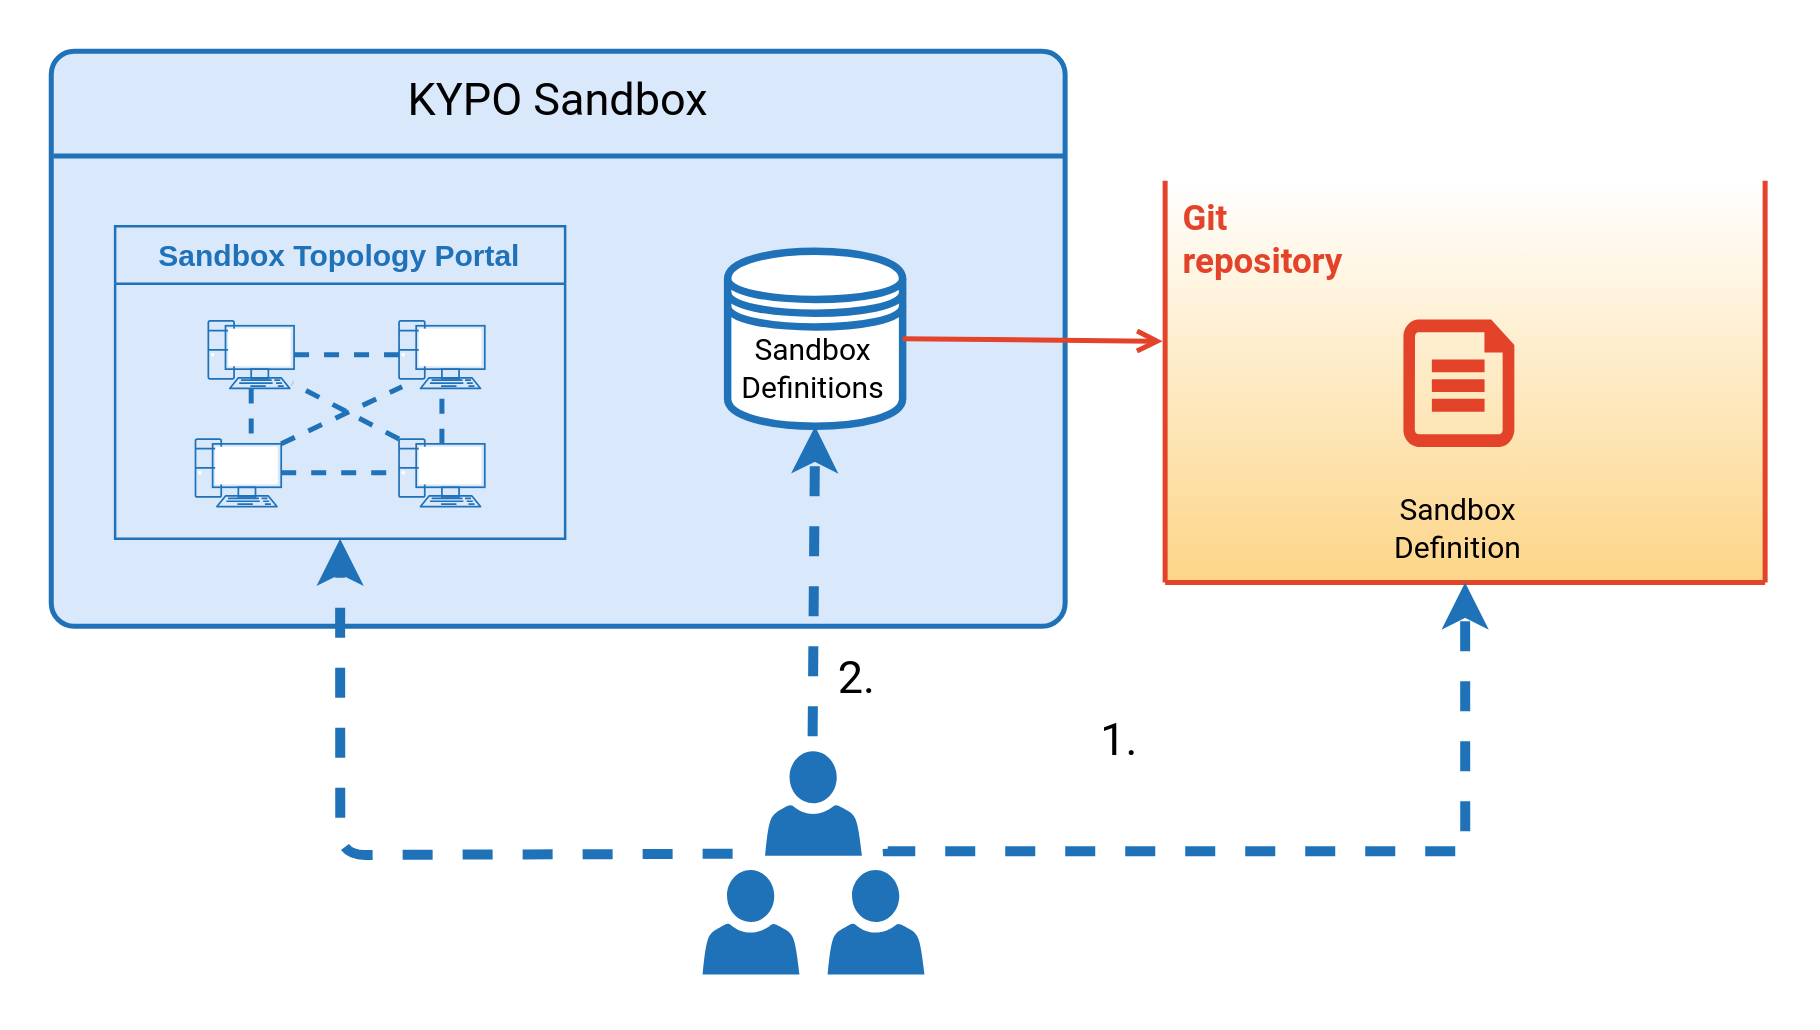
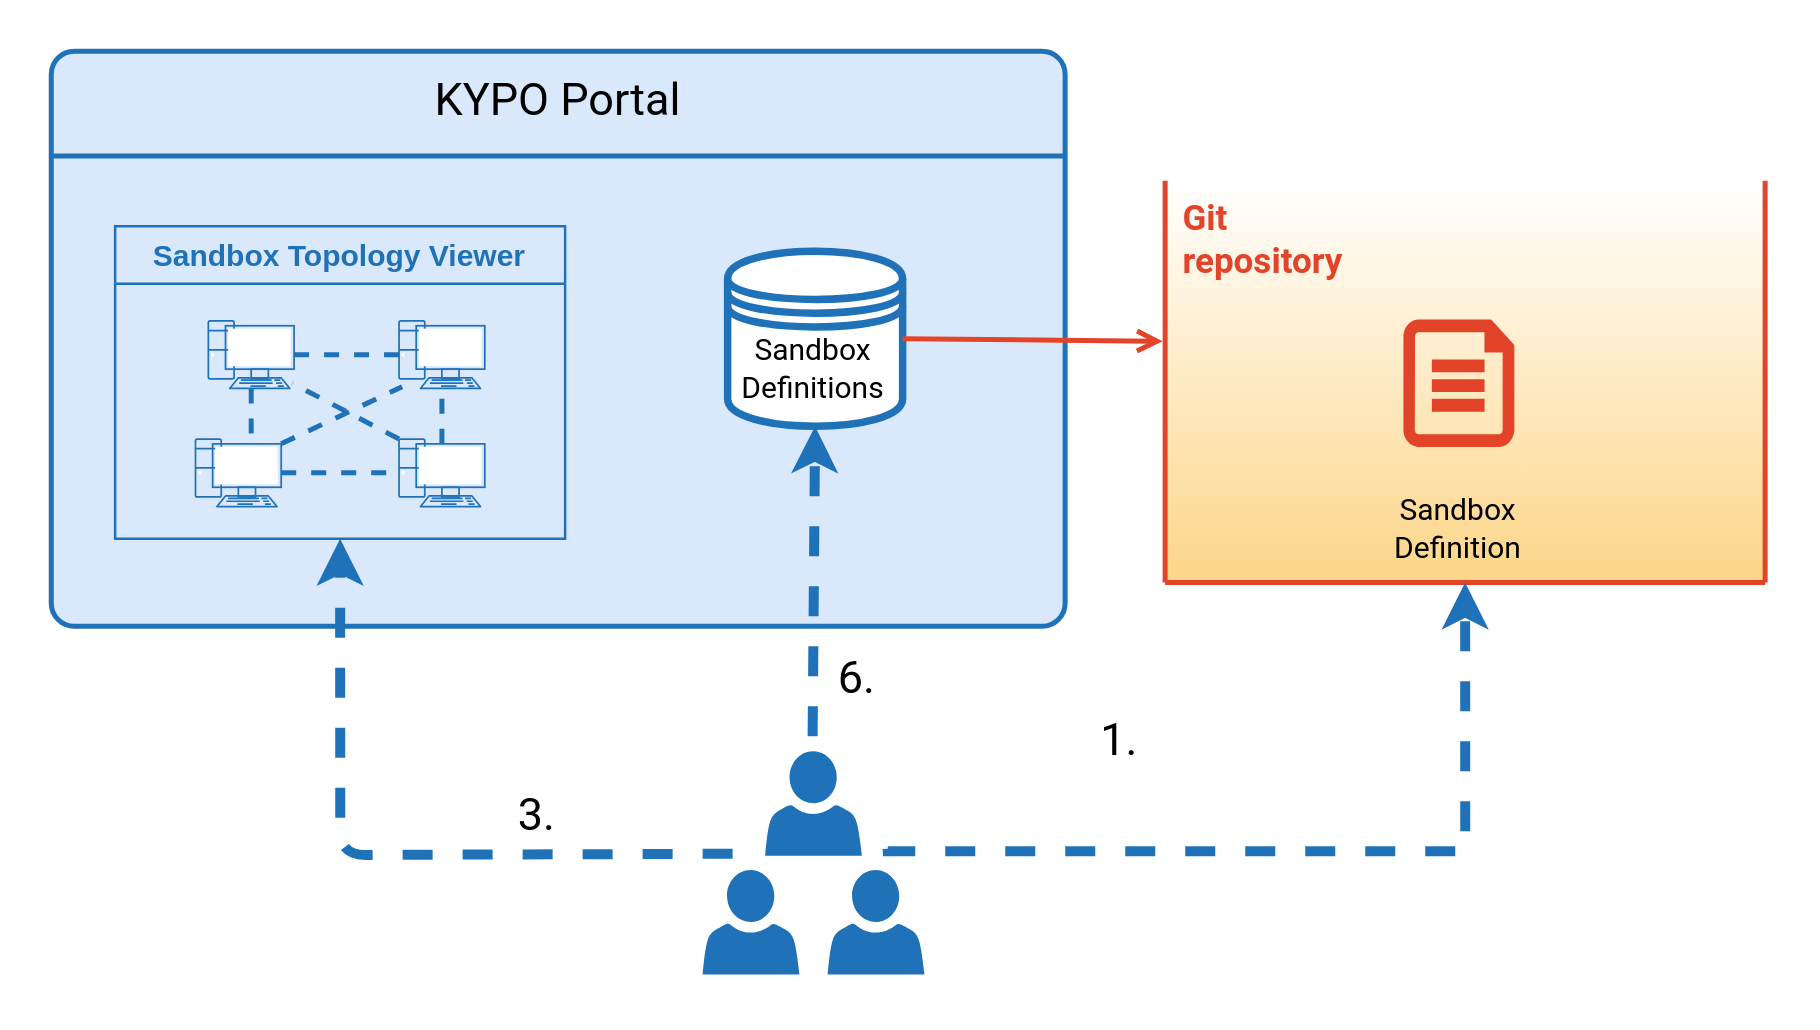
node "KYPO Sandbox": label "KYPO Sandbox" -> "KYPO Portal"
node "Sandbox Topology Portal": label "Sandbox Topology Portal" -> "Sandbox Topology Viewer"
node "2.": label "2." -> "6."
node "3.": added
